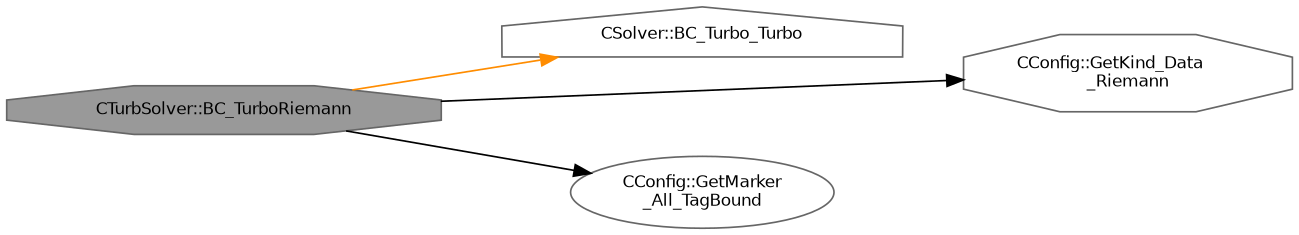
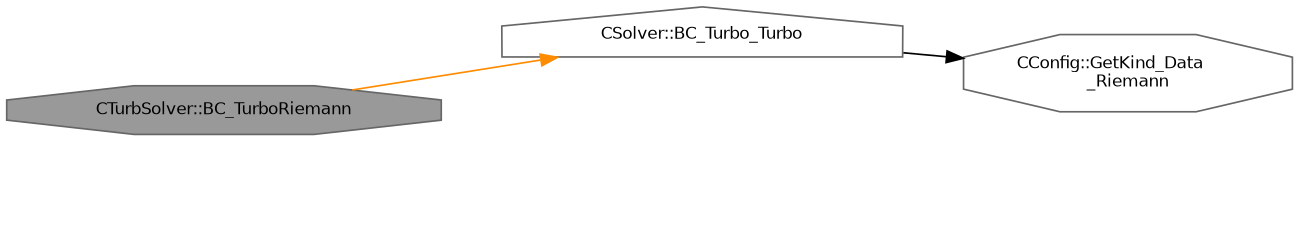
edge "CTurbSolver::BC_TurboRiemann" -> "CConfig::GetKind_Data _Riemann": now "CSolver::BC_Turbo_Turbo" -> "CConfig::GetKind_Data _Riemann"
node "CConfig::GetMarker _All_TagBound": removed
